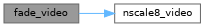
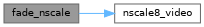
node "fade_video": label "fade_video" -> "fade_nscale"
